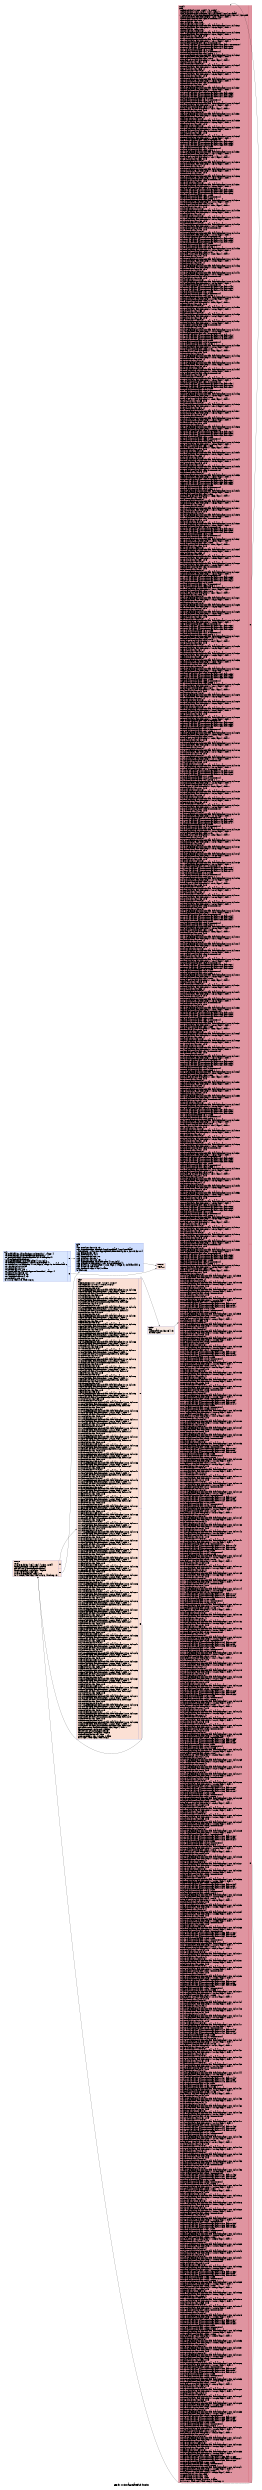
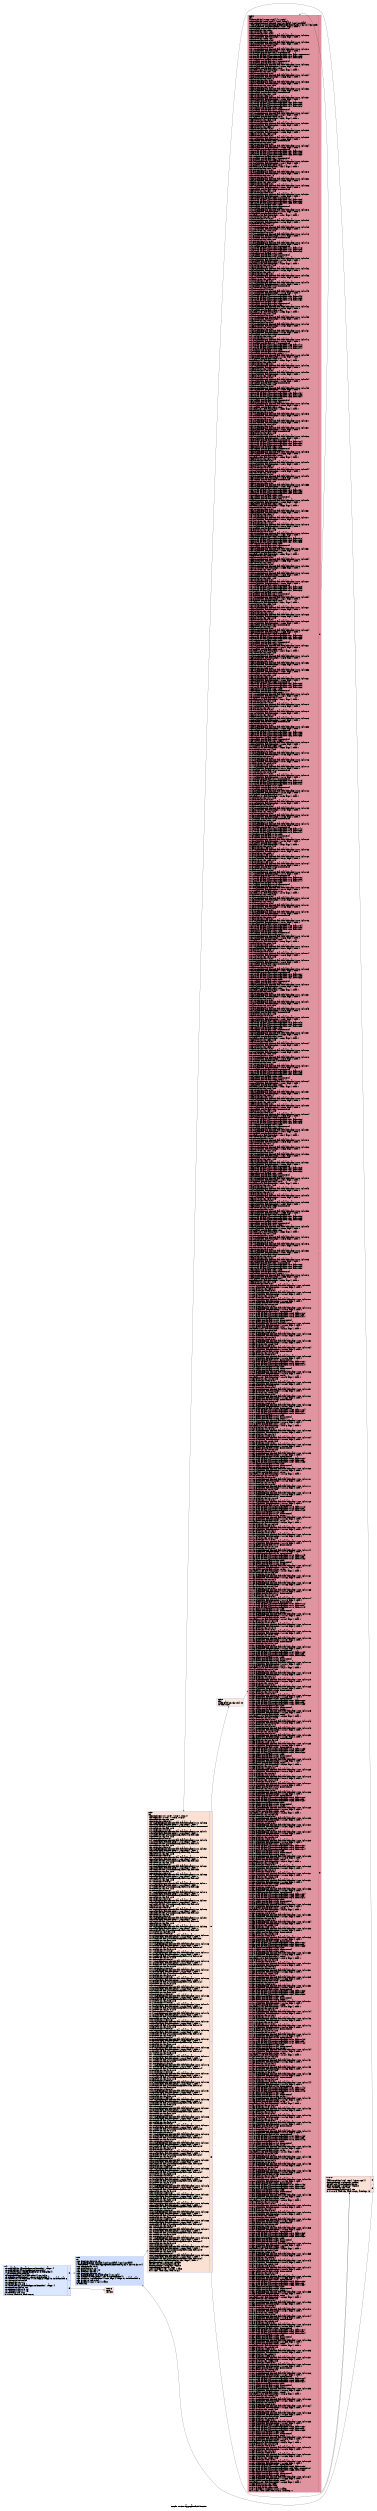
edge "%19:" -> "%1676:": now "%19:" -> "%32:"
